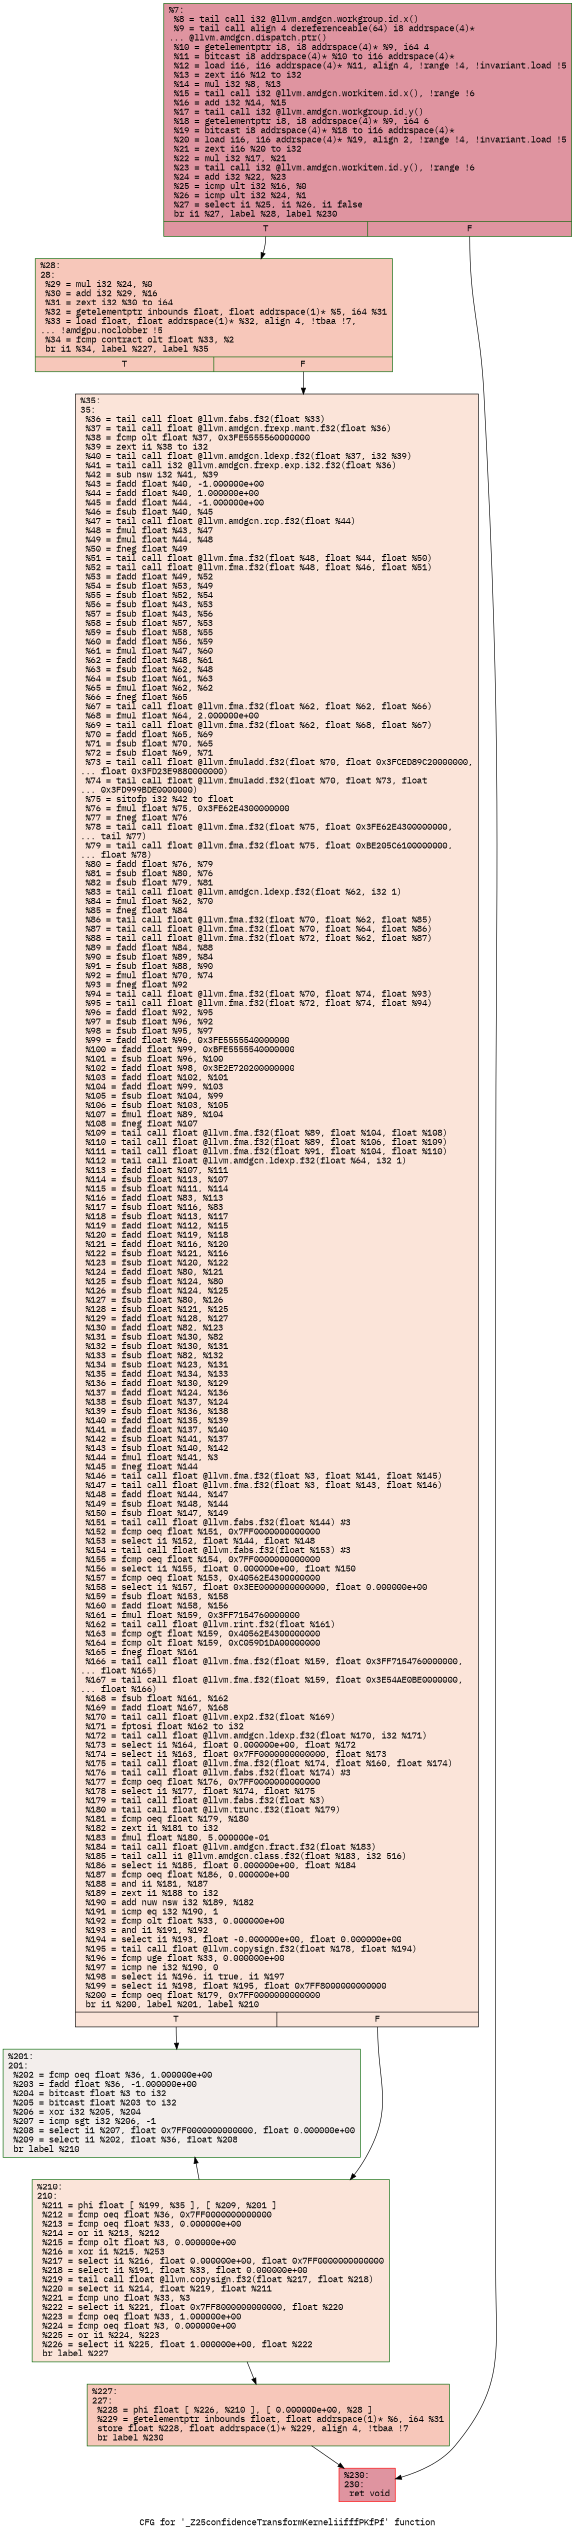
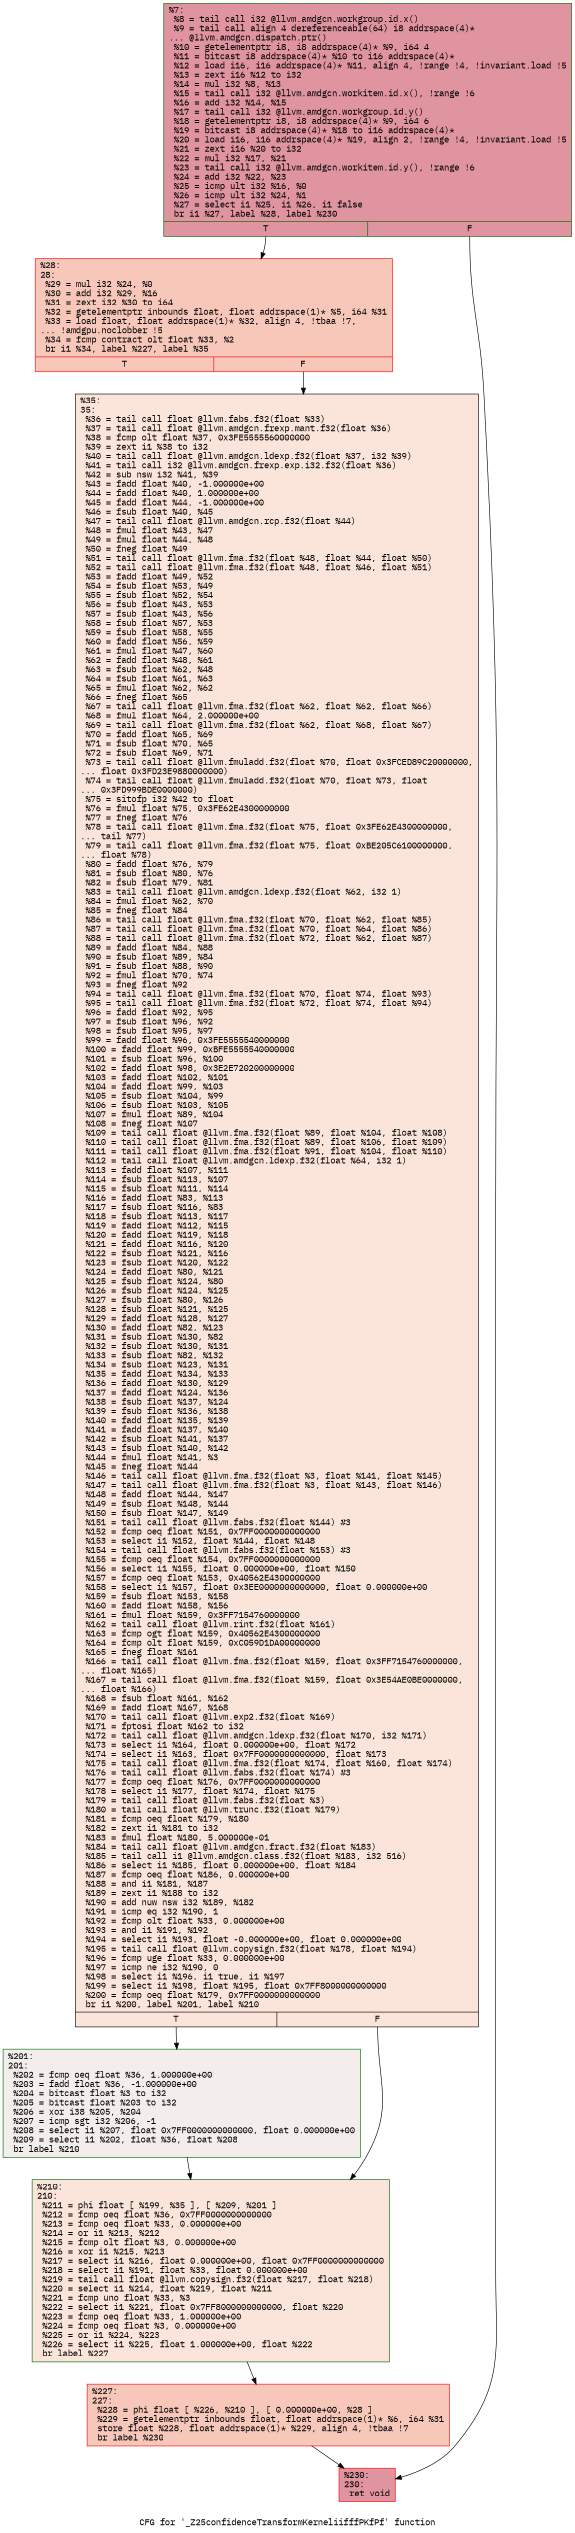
node "%28:": color darkgreen -> red
node "%201:": text "%206 = xor i32 %205, %204" -> "%206 = xor i38 %205, %204"
edge "%210:" -> "%201:": reversed
node "%210:": text "%216 = xor i1 %215, %253" -> "%216 = xor i1 %215, %213"
node "%227:": color darkgreen -> red
